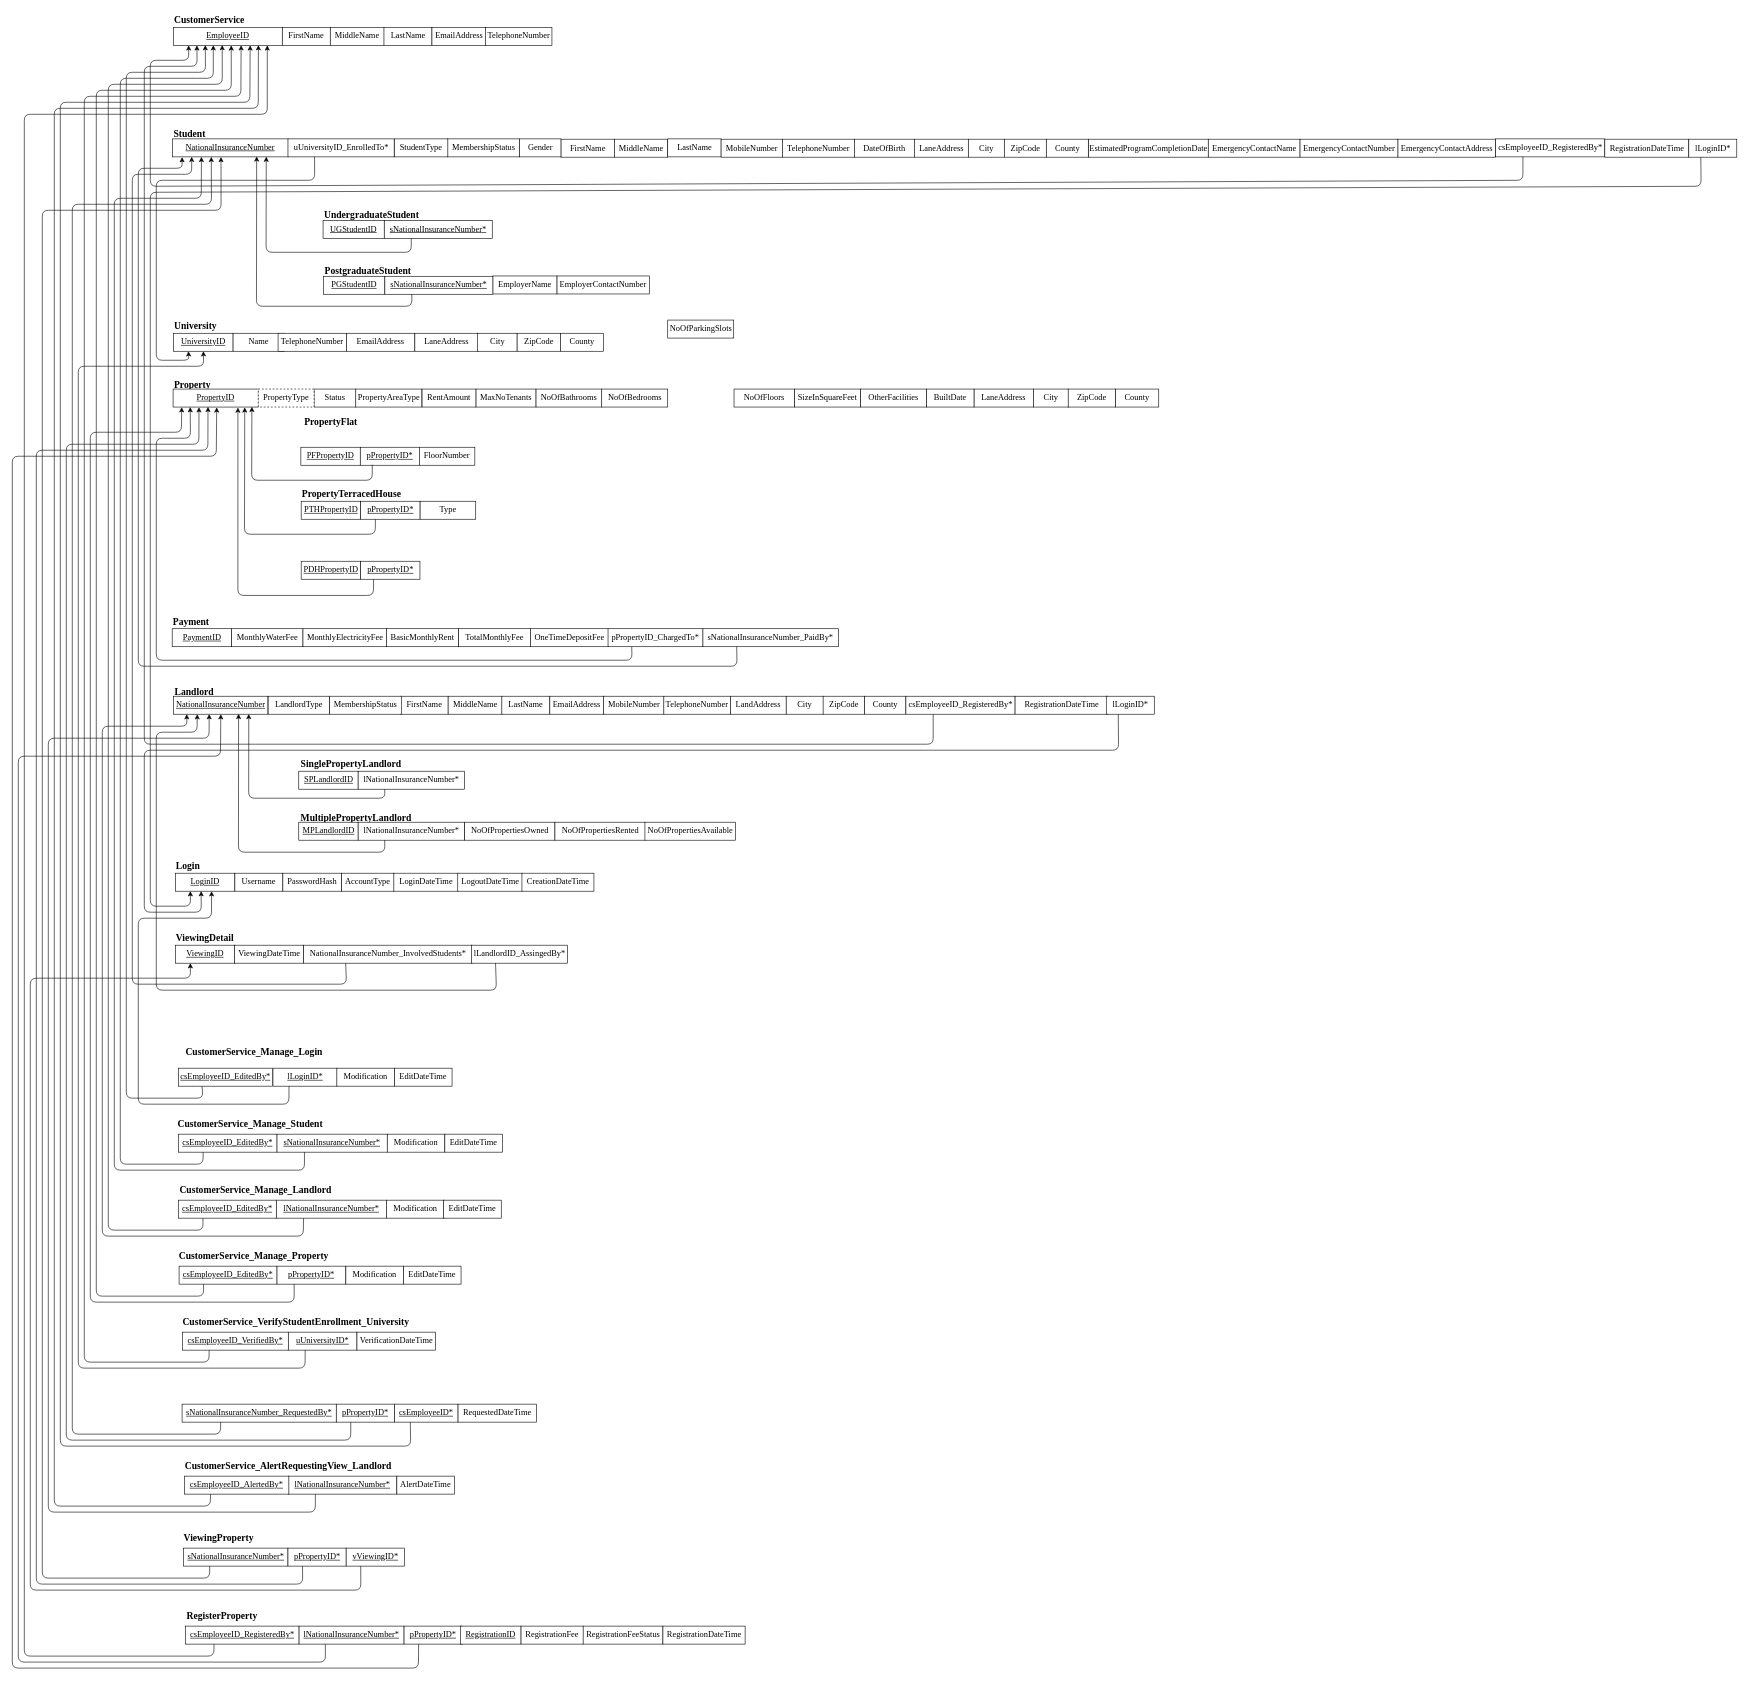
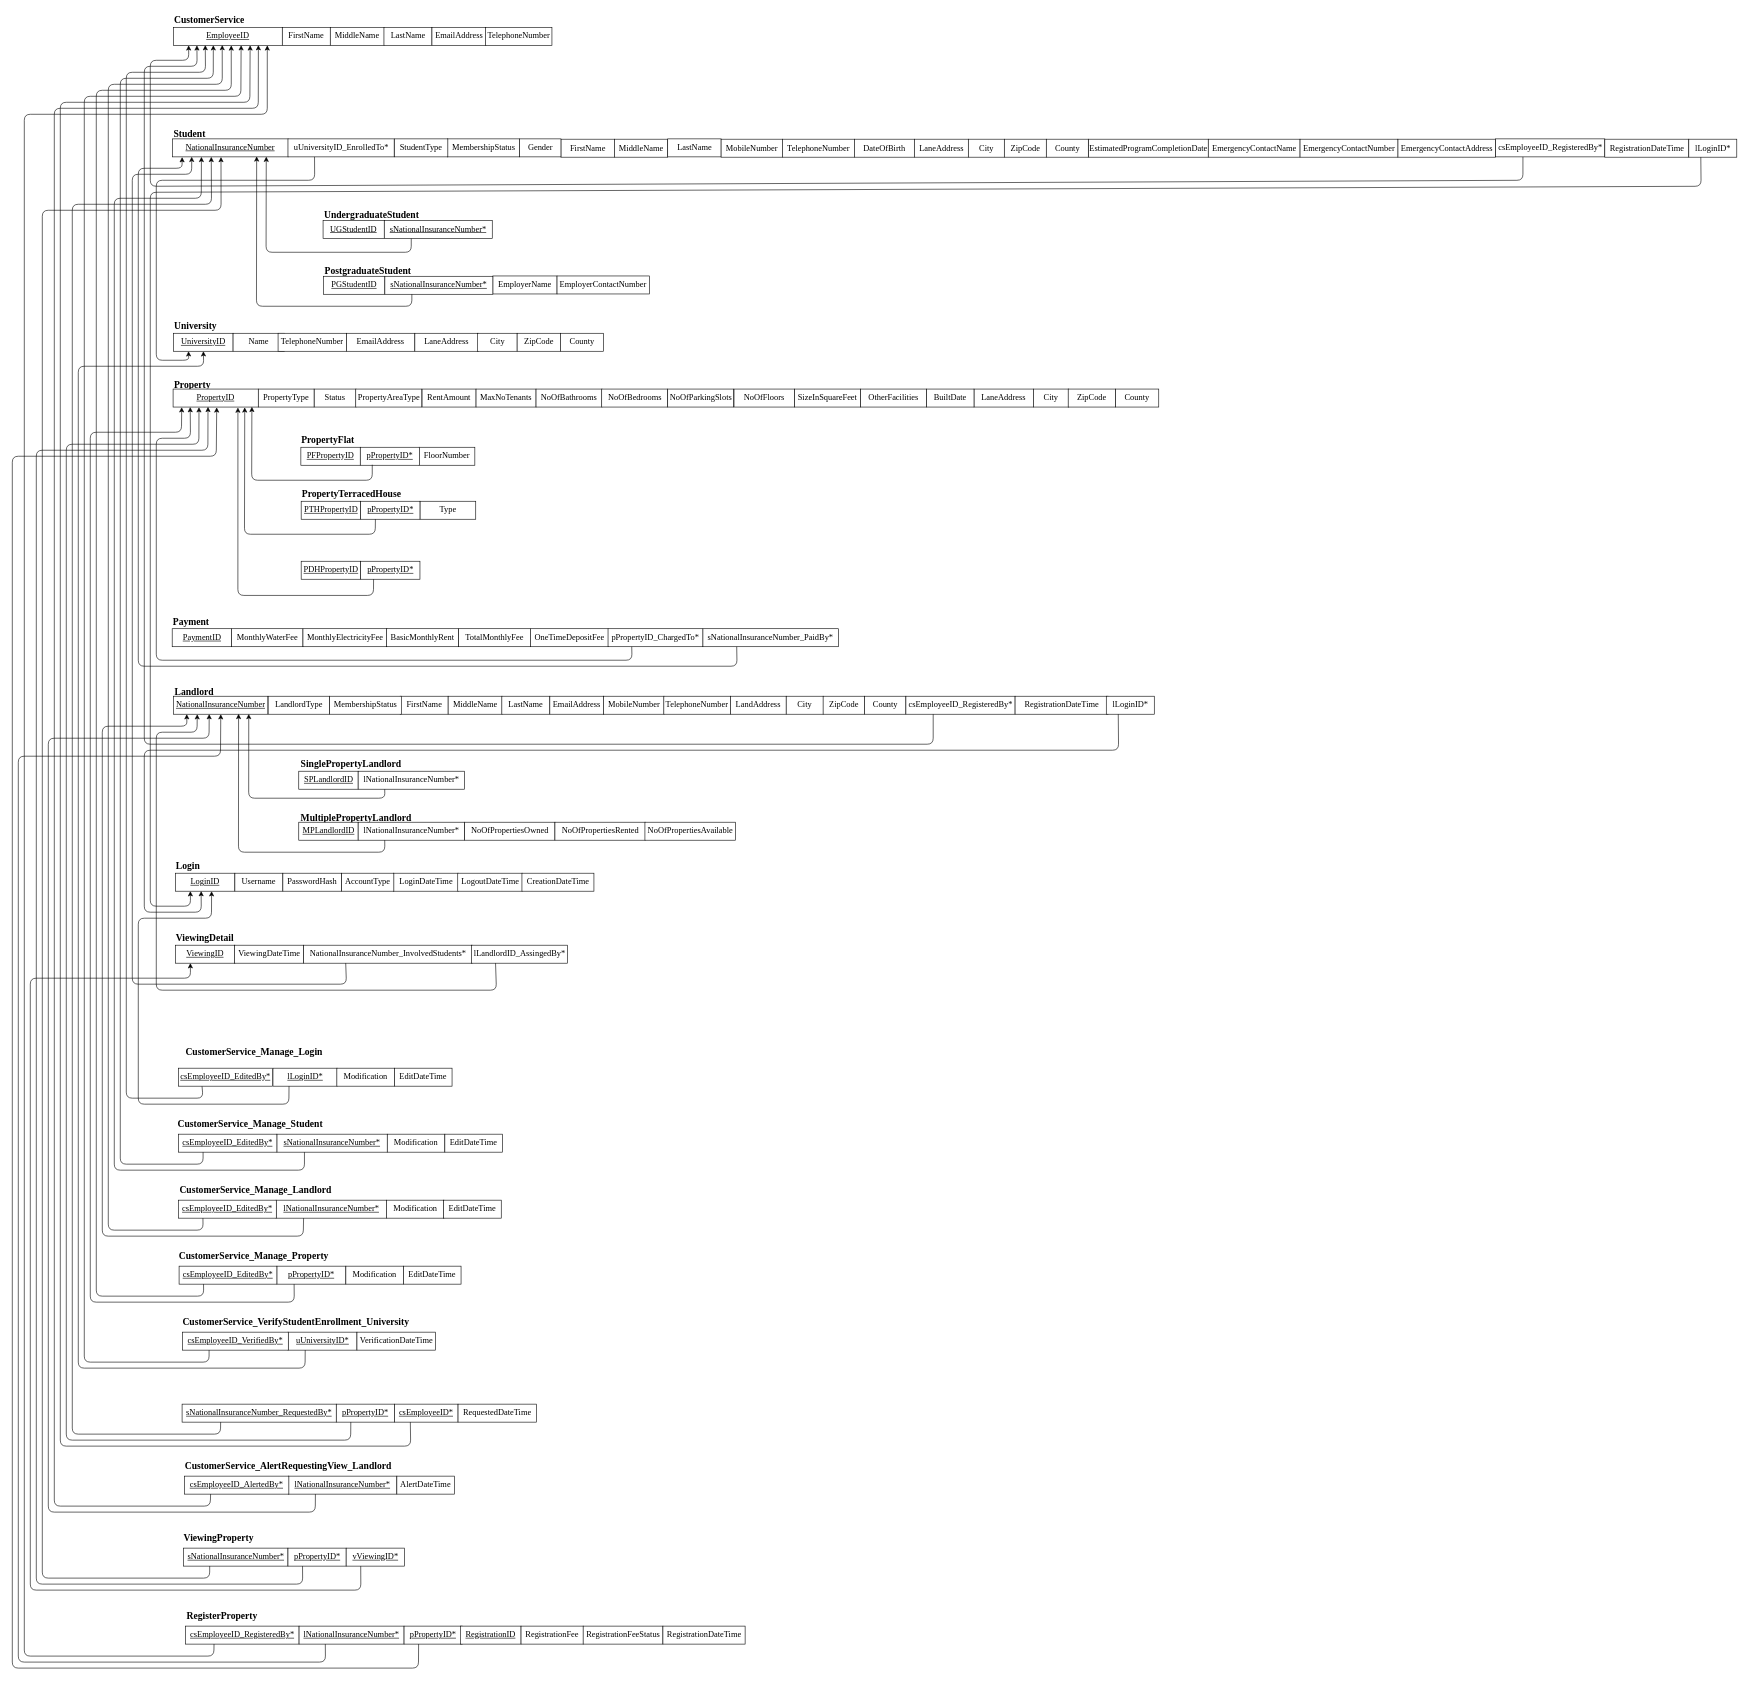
node "NoOfParkingSlots": moved (701, 329) -> (701, 398)
node "PropertyType": style dashed -> solid
node "PropertyFlat": moved (333, 420) -> (330, 438)
